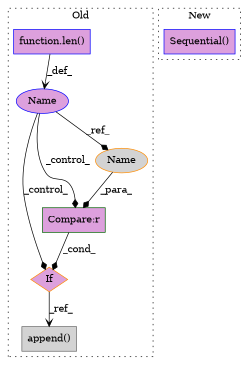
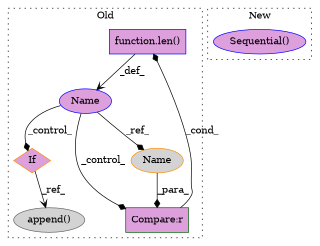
node "Sequential()": shape box -> ellipse
edge "Compare:r" -> "If": now "Compare:r" -> "function.len()"
node "append()": shape box -> ellipse
